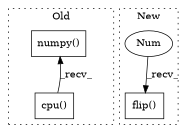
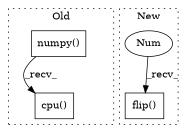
edge "cpu()" -> "numpy()": reversed
